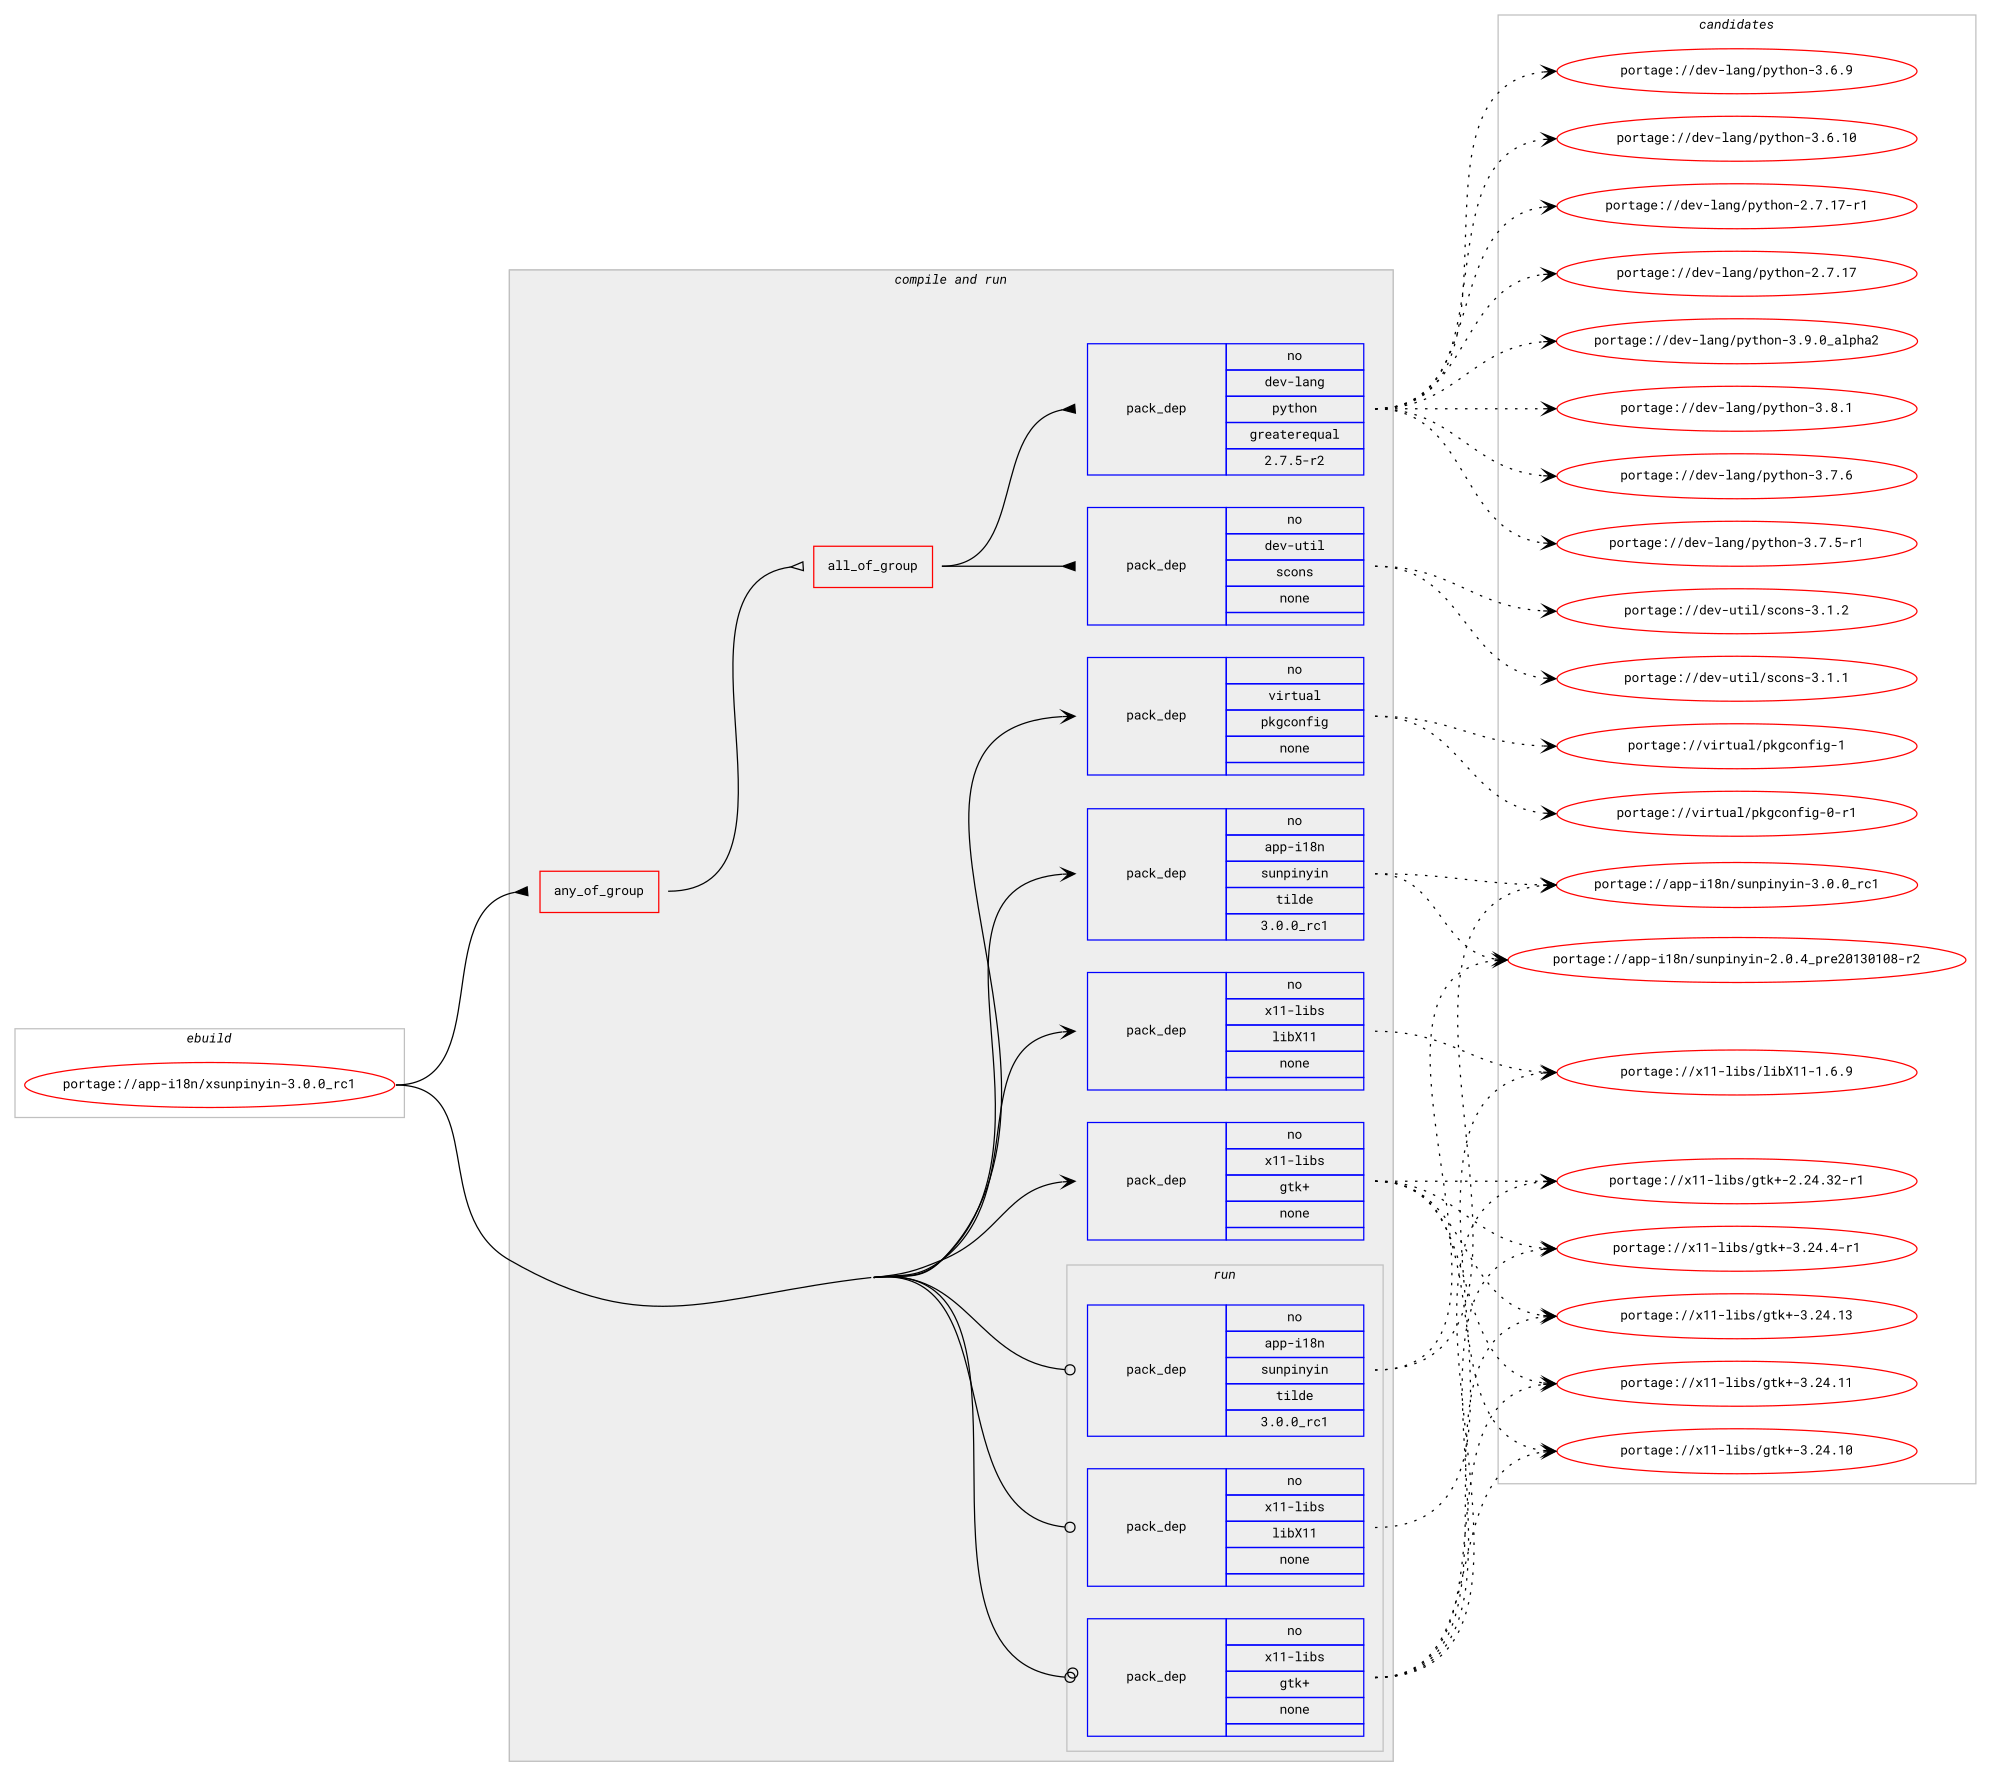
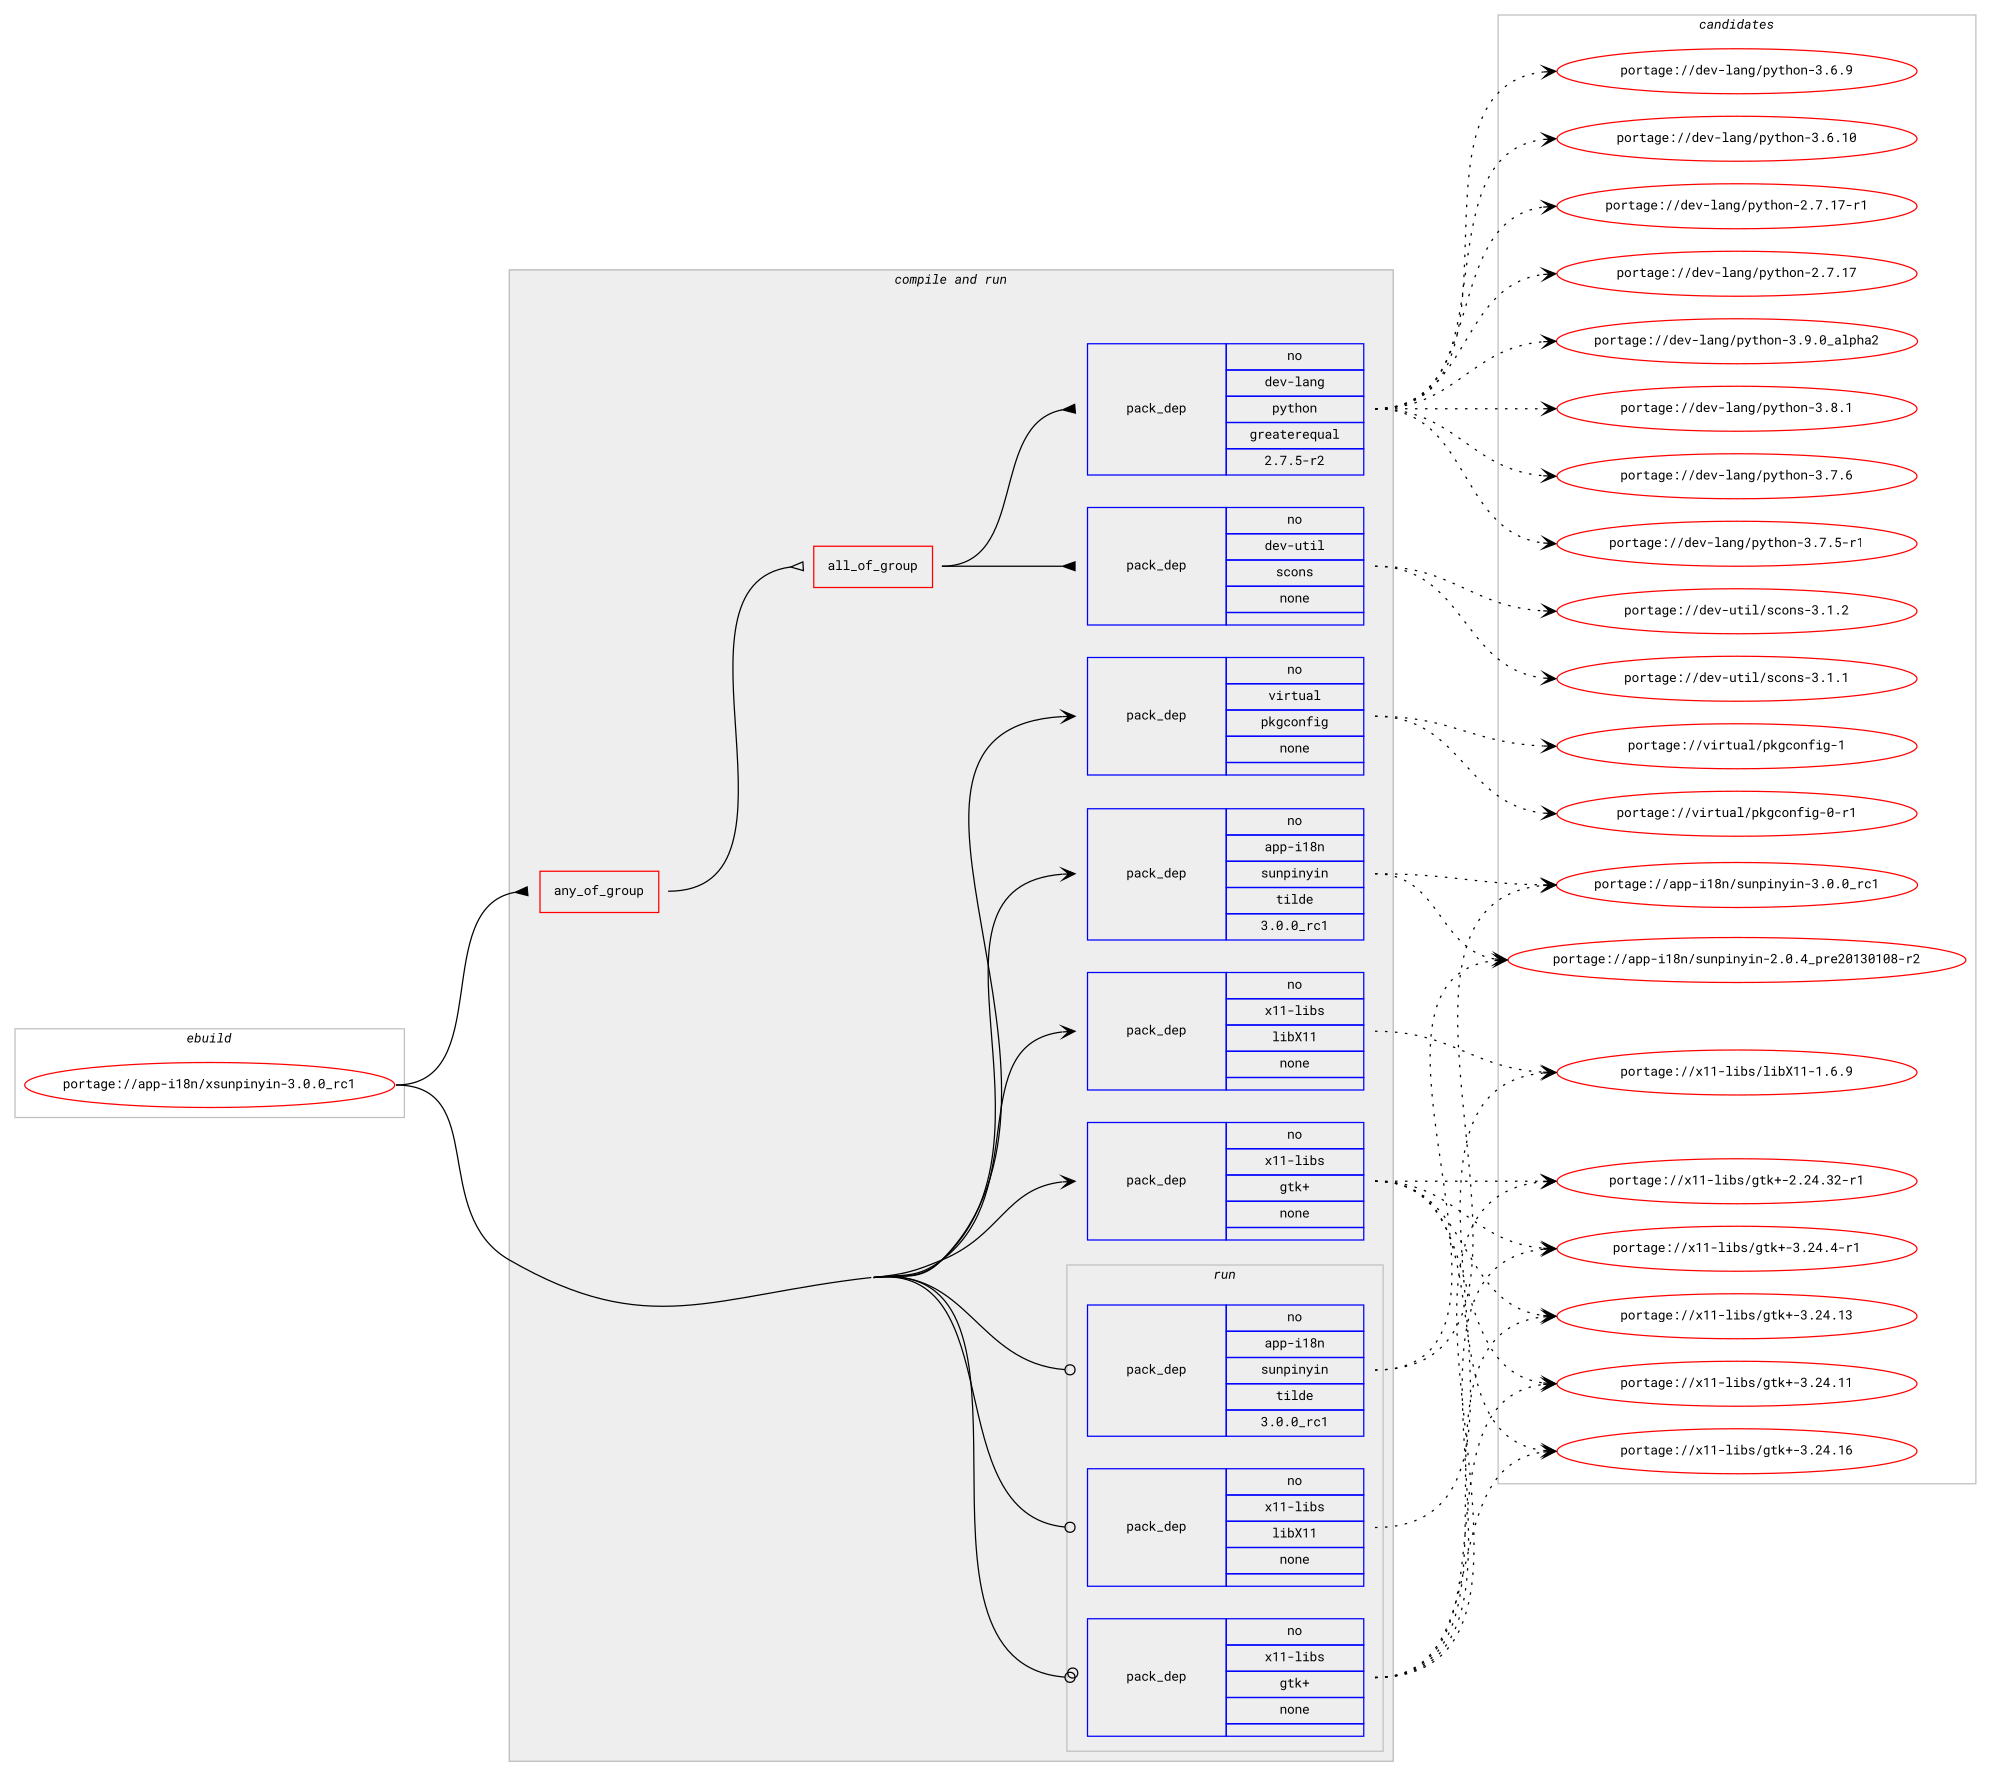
node "portage://x11-libs/gtk+-3.24.10": label "portage://x11-libs/gtk+-3.24.10" -> "portage://x11-libs/gtk+-3.24.16"
